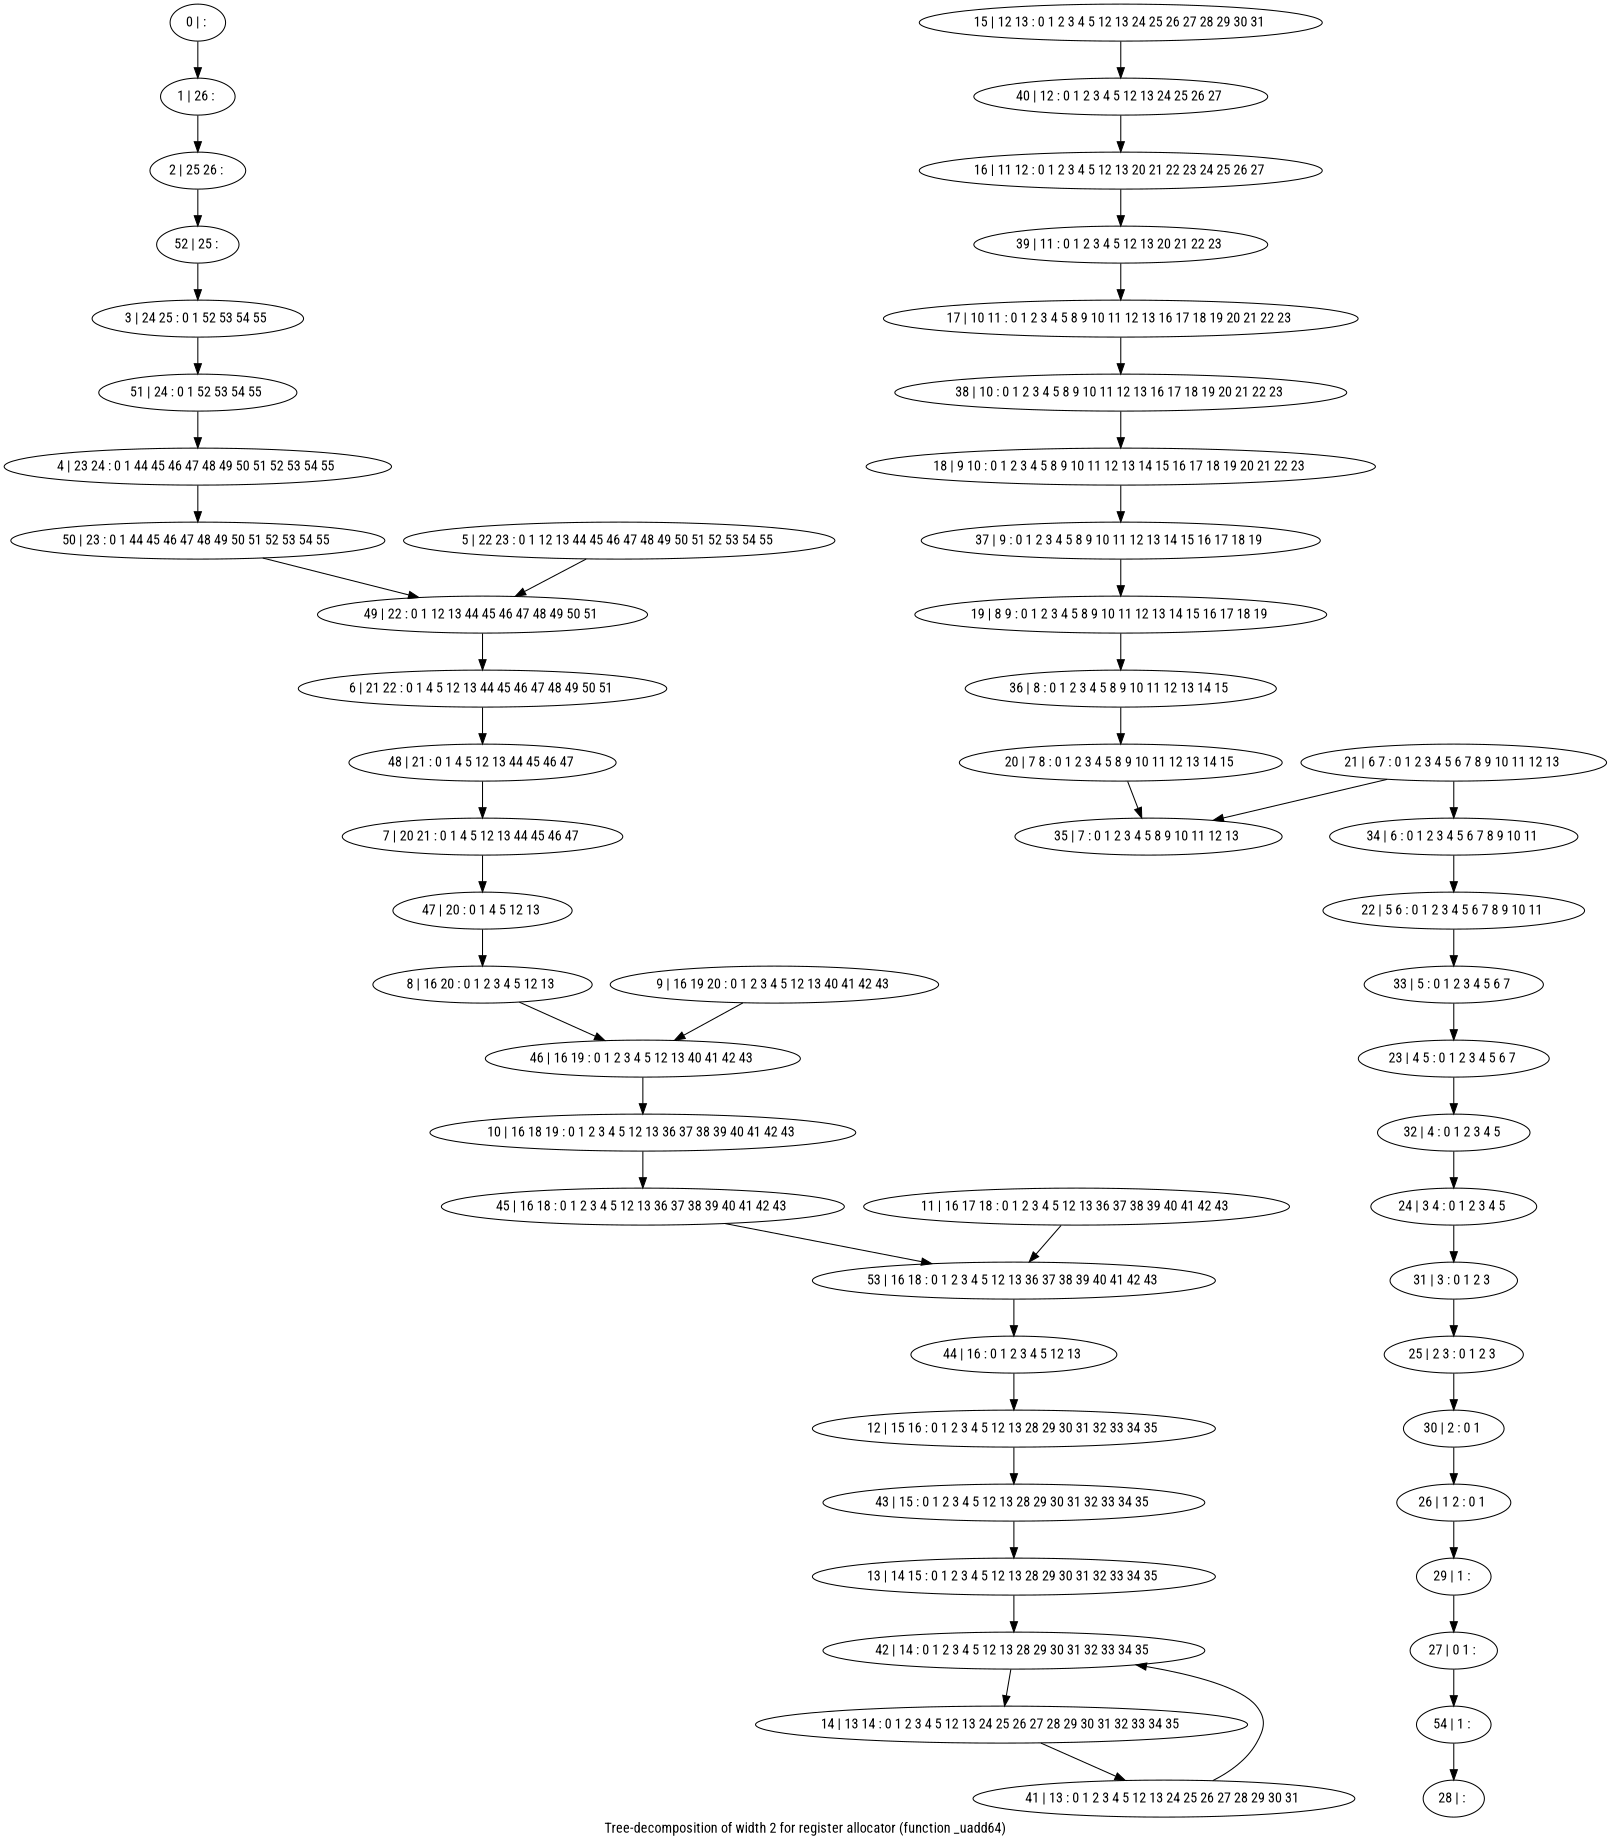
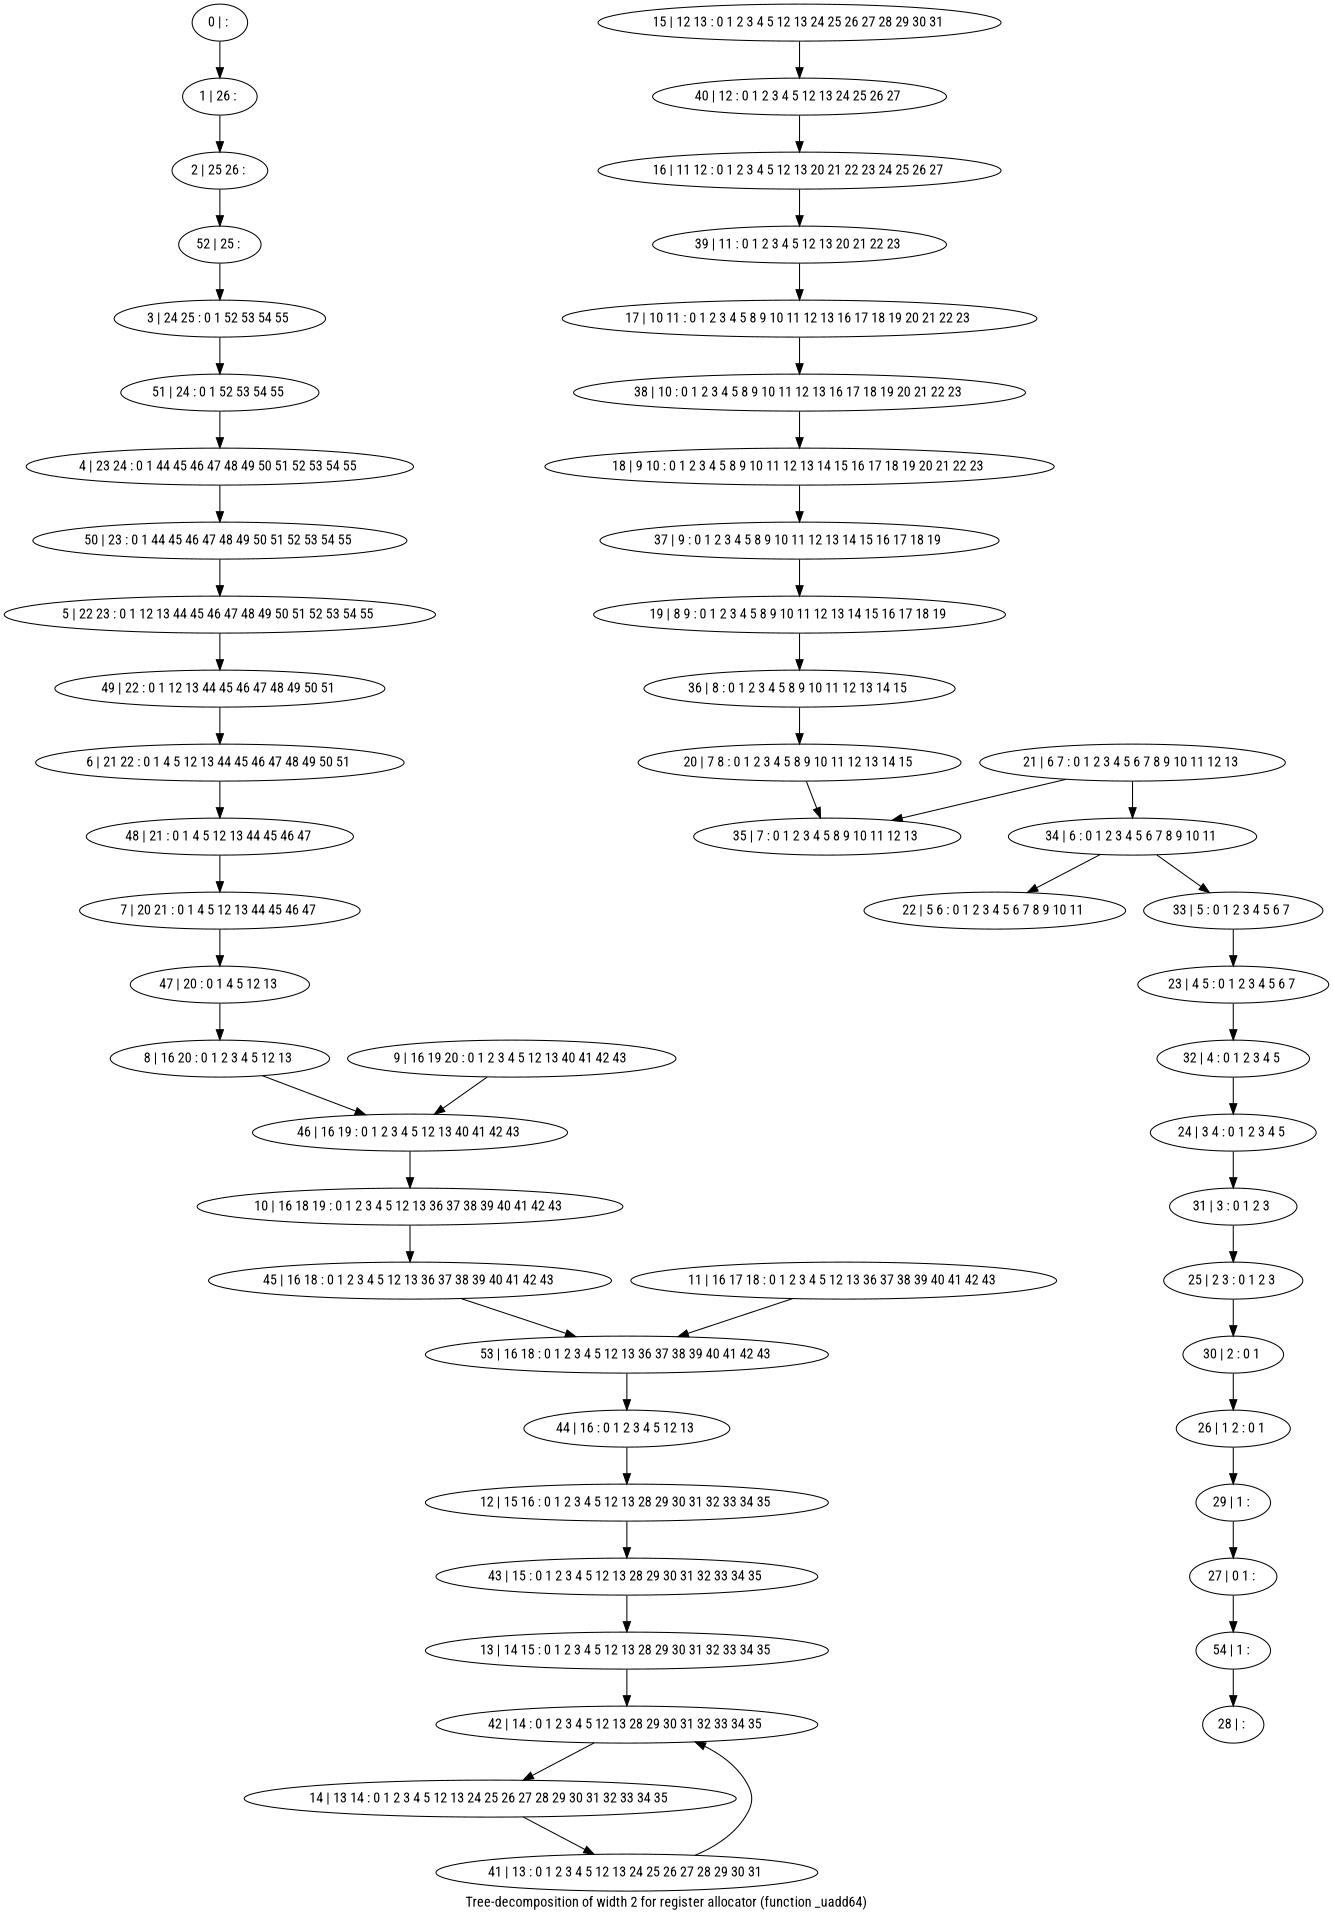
edge "50 | 23 : 0 1 44 45 46 47 48 49 50 51 52 53 54 55" -> "49 | 22 : 0 1 12 13 44 45 46 47 48 49 50 51": now "50 | 23 : 0 1 44 45 46 47 48 49 50 51 52 53 54 55" -> "5 | 22 23 : 0 1 12 13 44 45 46 47 48 49 50 51 52 53 54 55"
edge "22 | 5 6 : 0 1 2 3 4 5 6 7 8 9 10 11" -> "33 | 5 : 0 1 2 3 4 5 6 7": now "34 | 6 : 0 1 2 3 4 5 6 7 8 9 10 11" -> "33 | 5 : 0 1 2 3 4 5 6 7"
